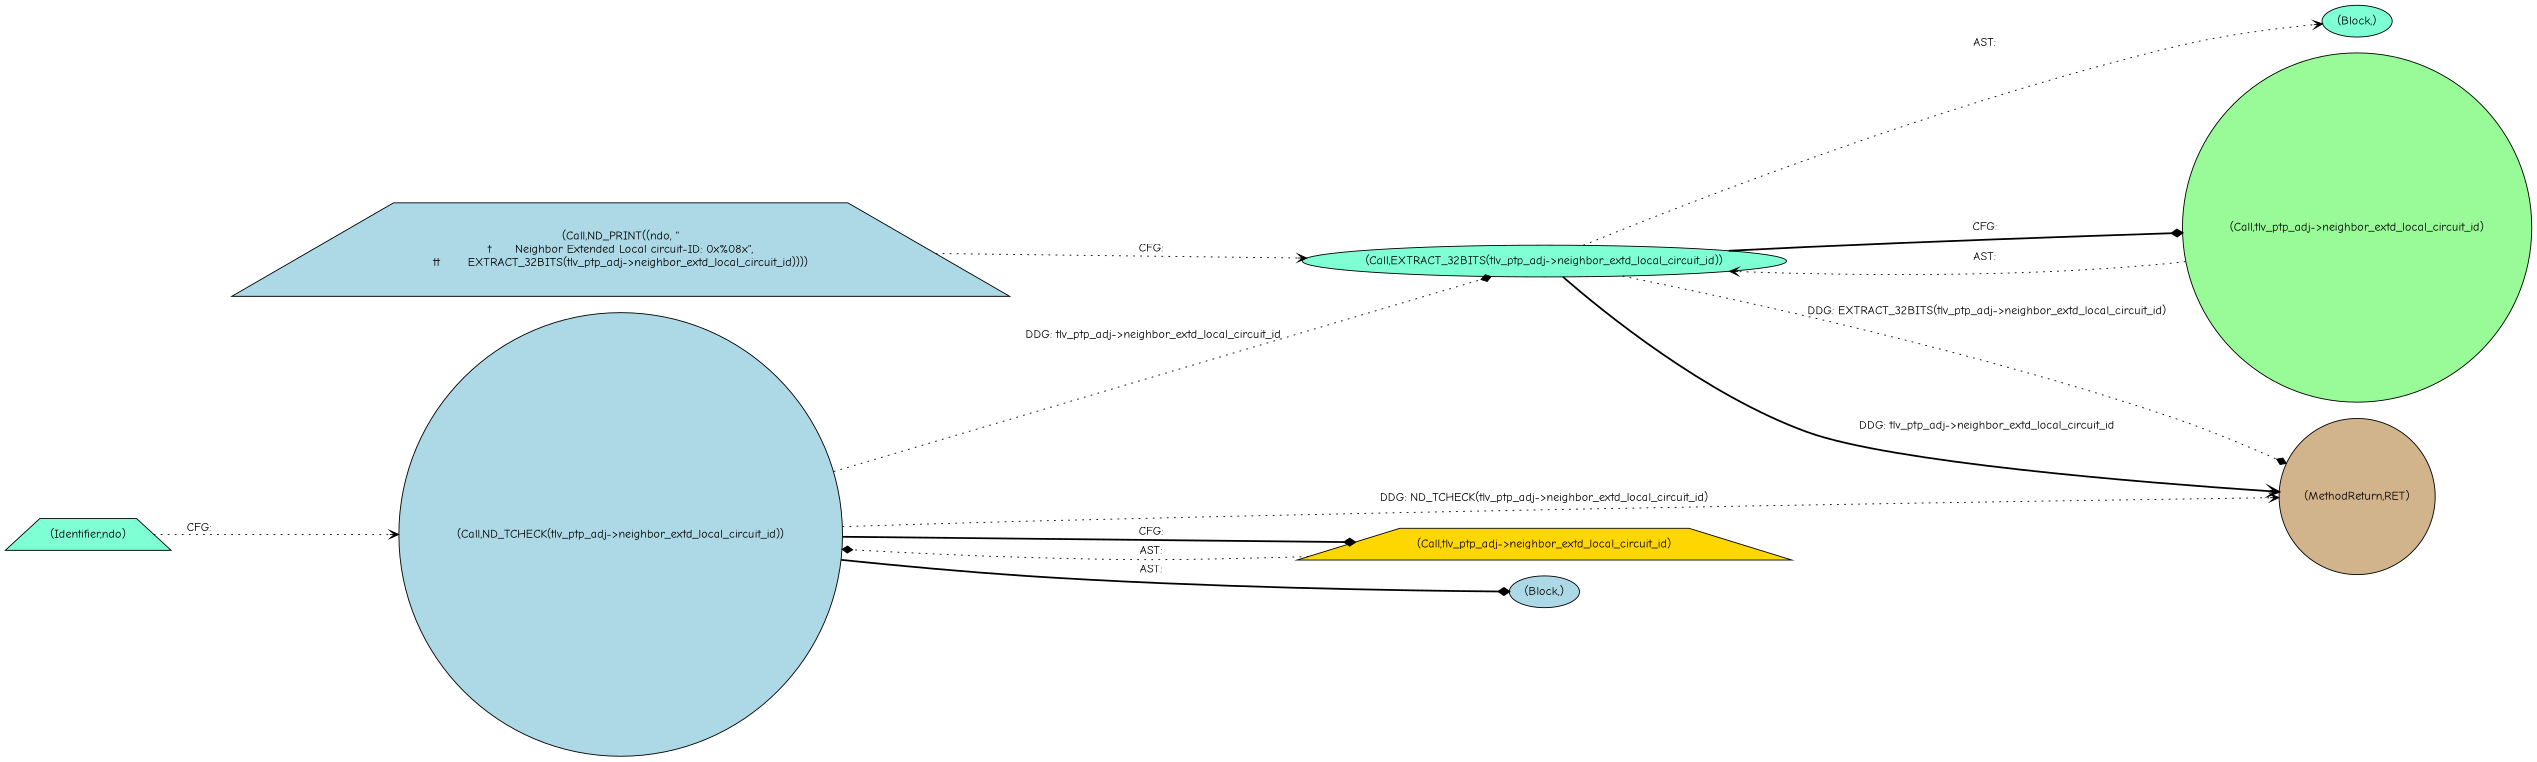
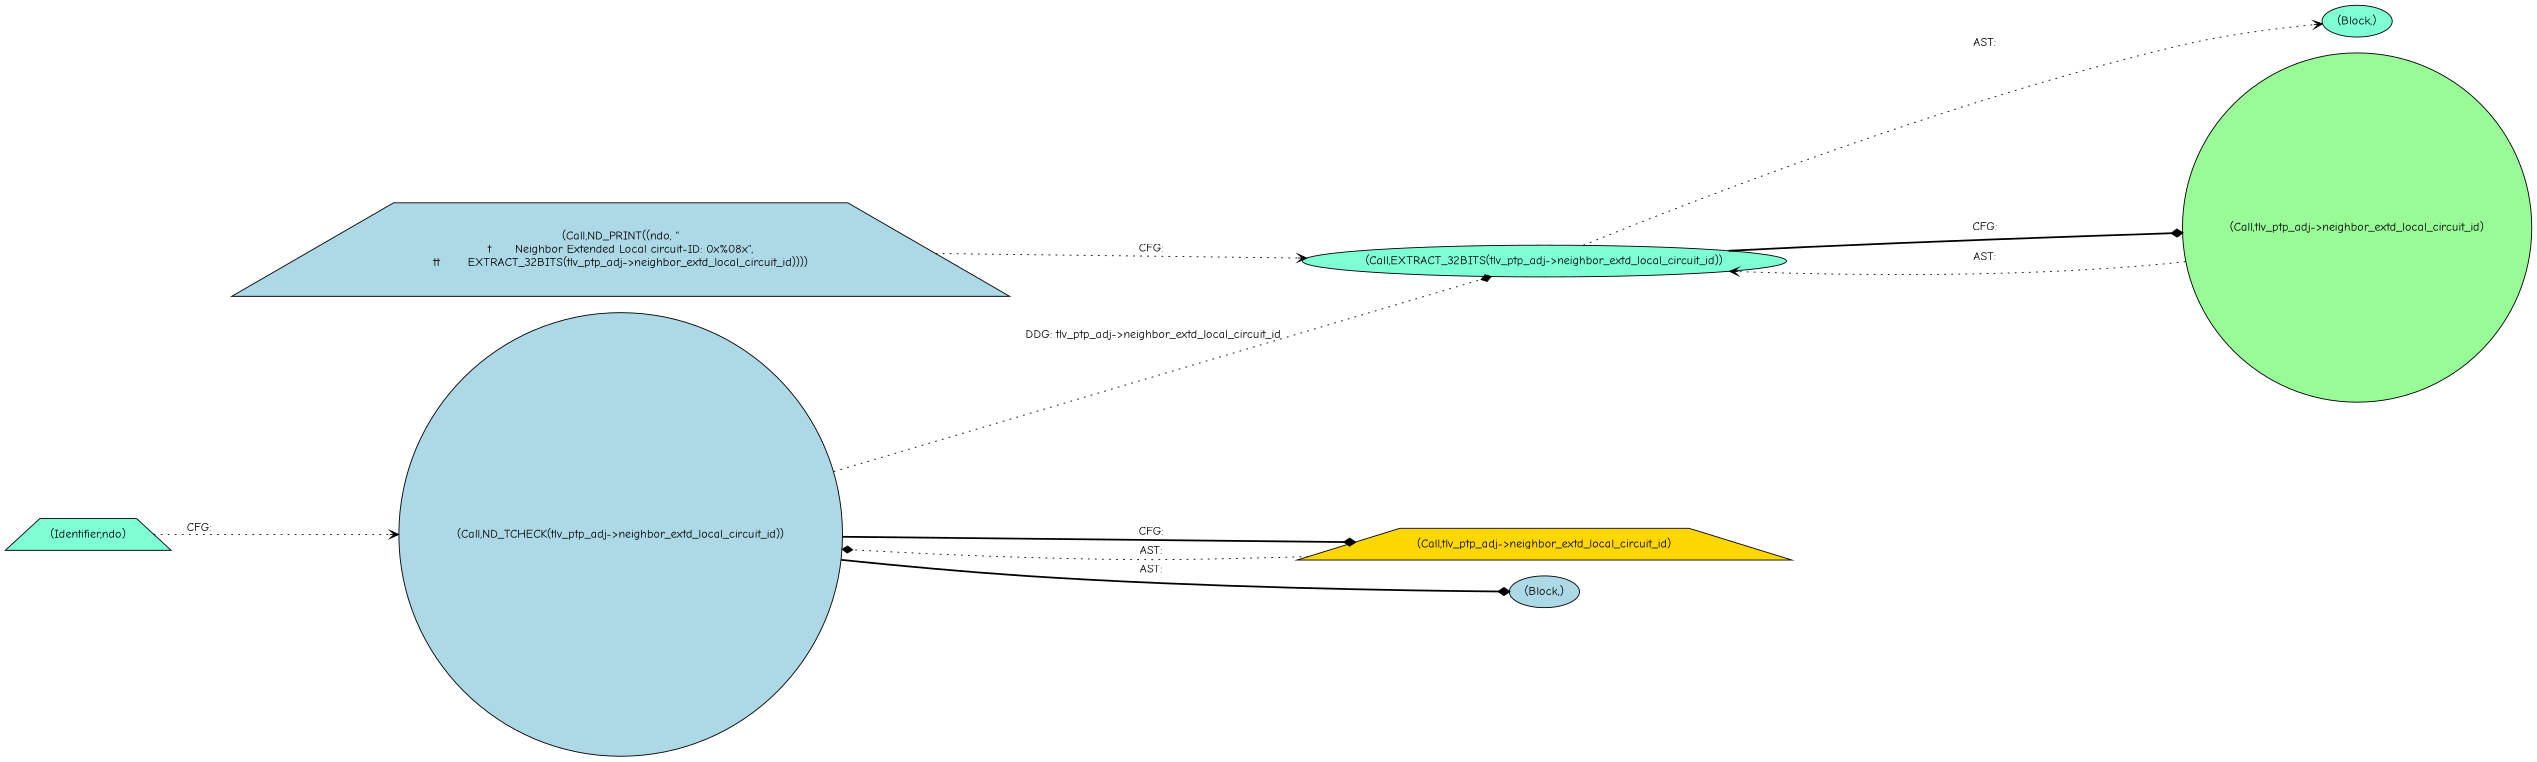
node "(MethodReturn,RET)": removed
